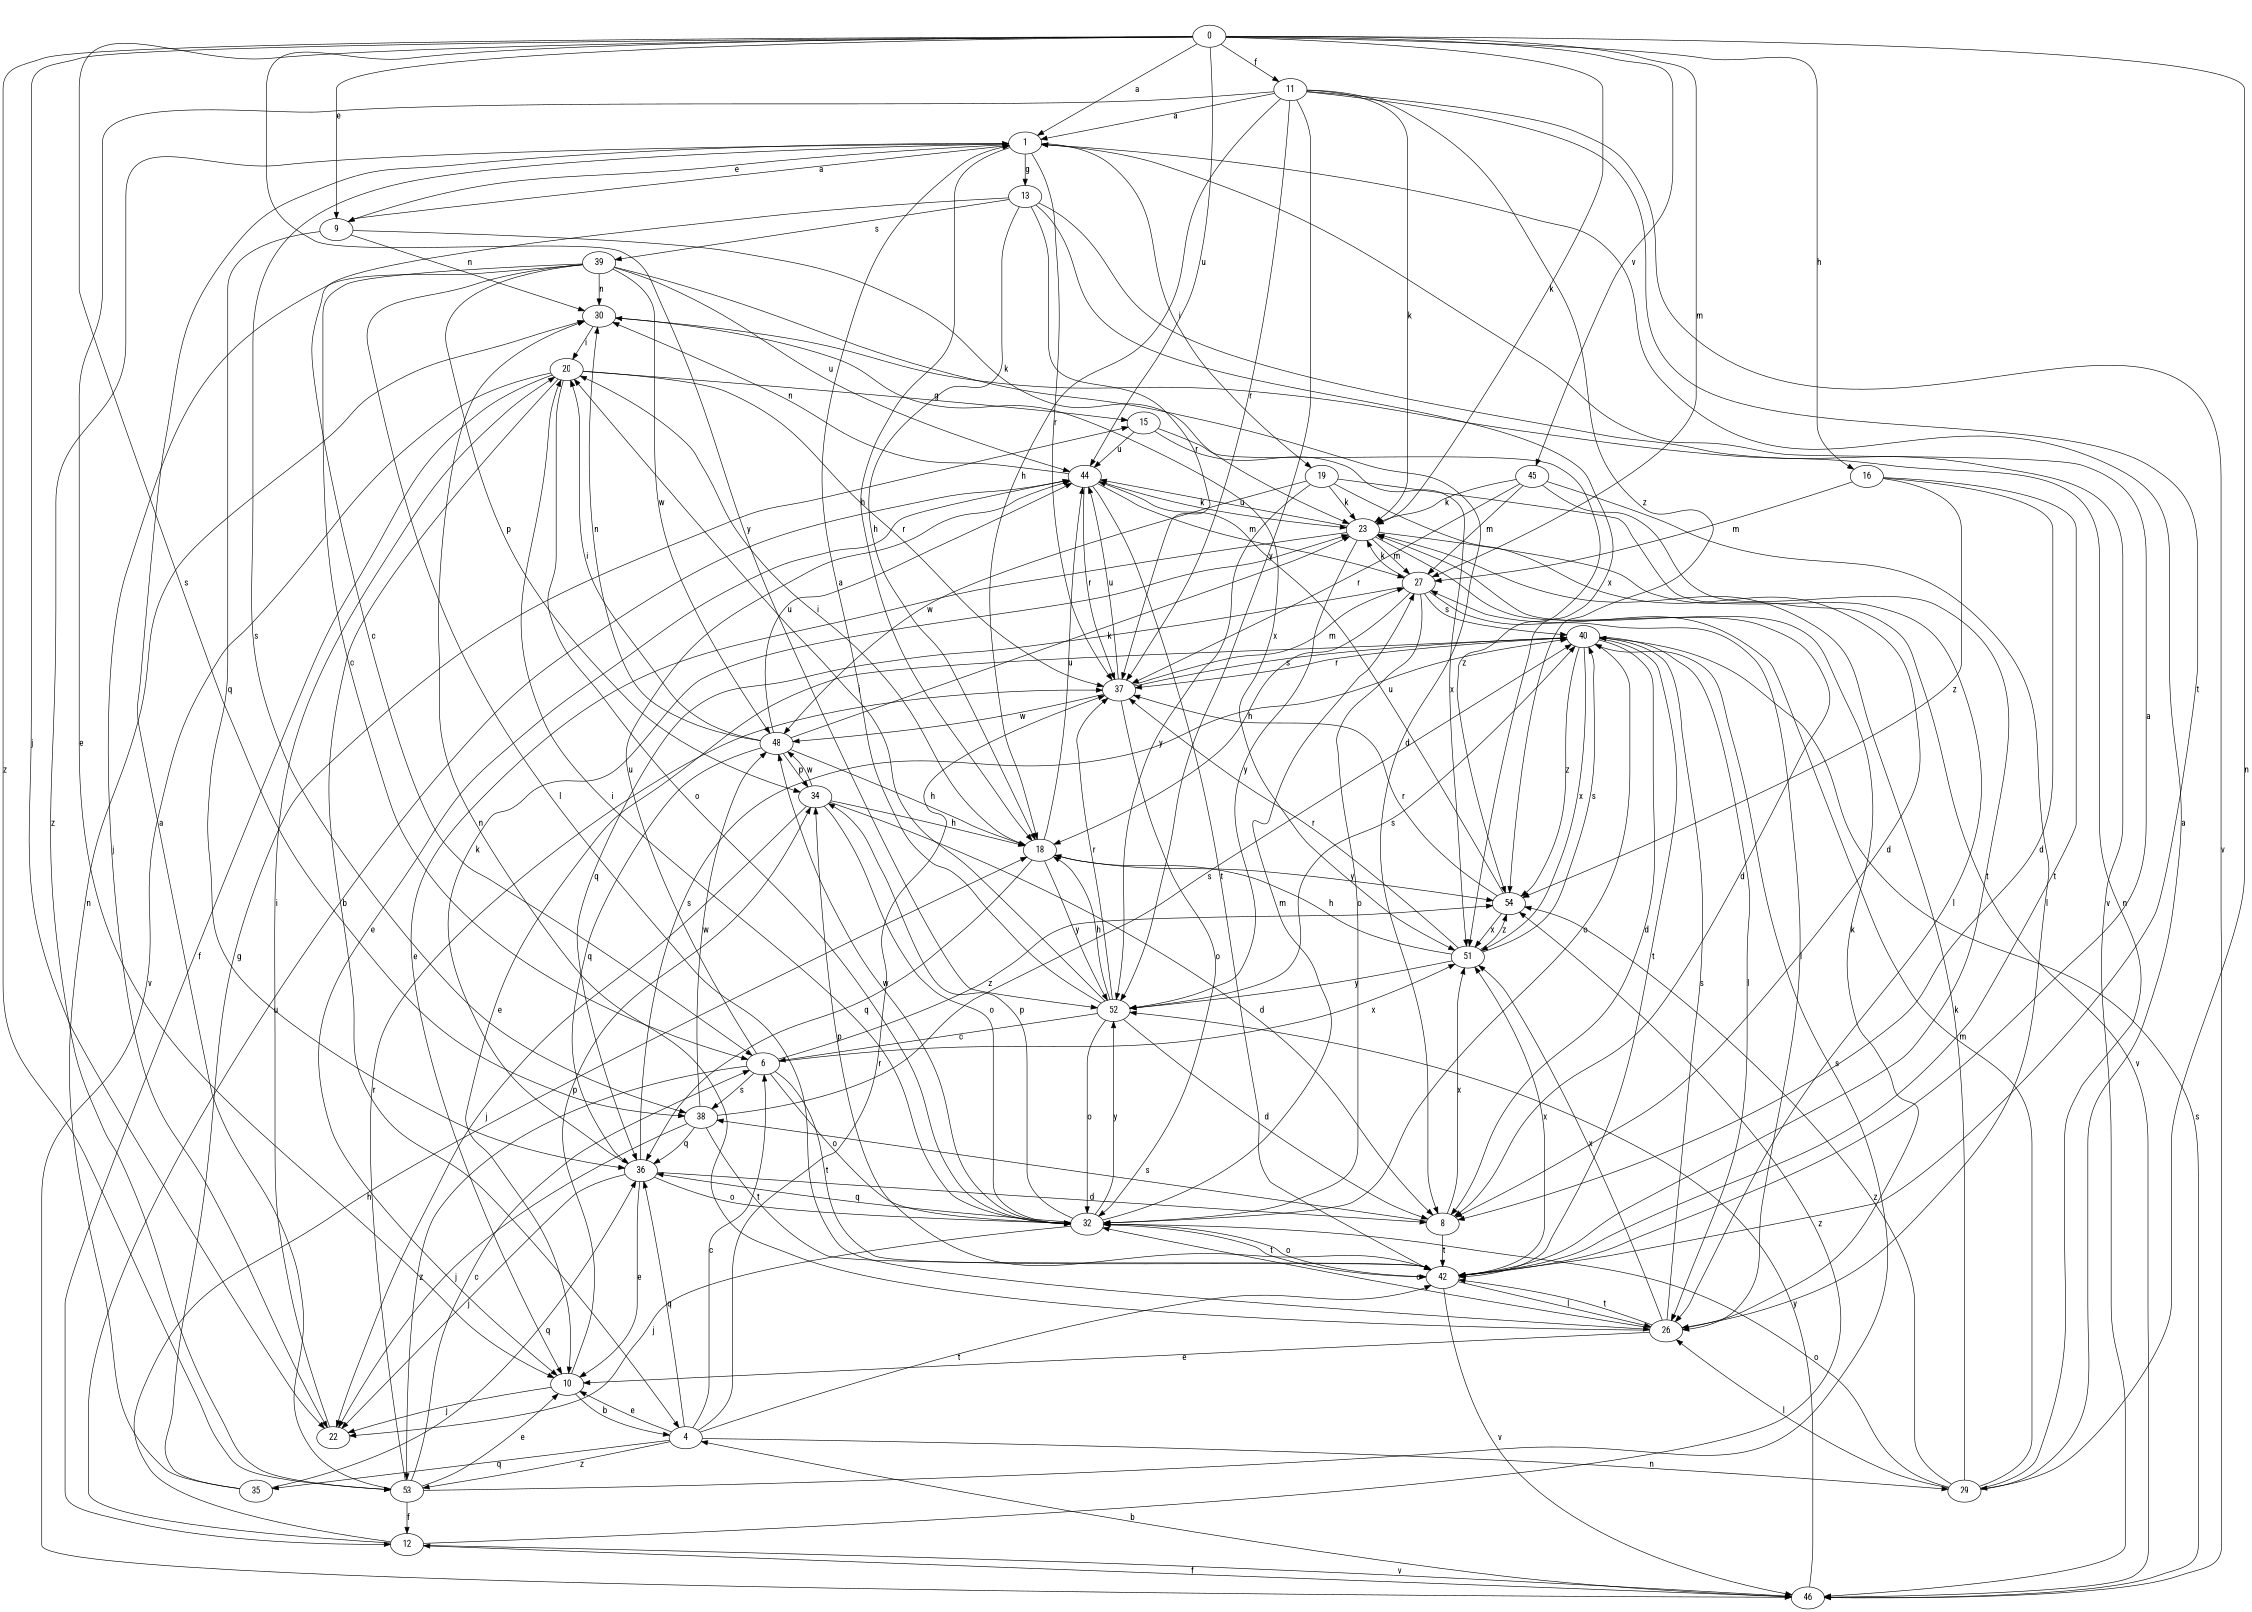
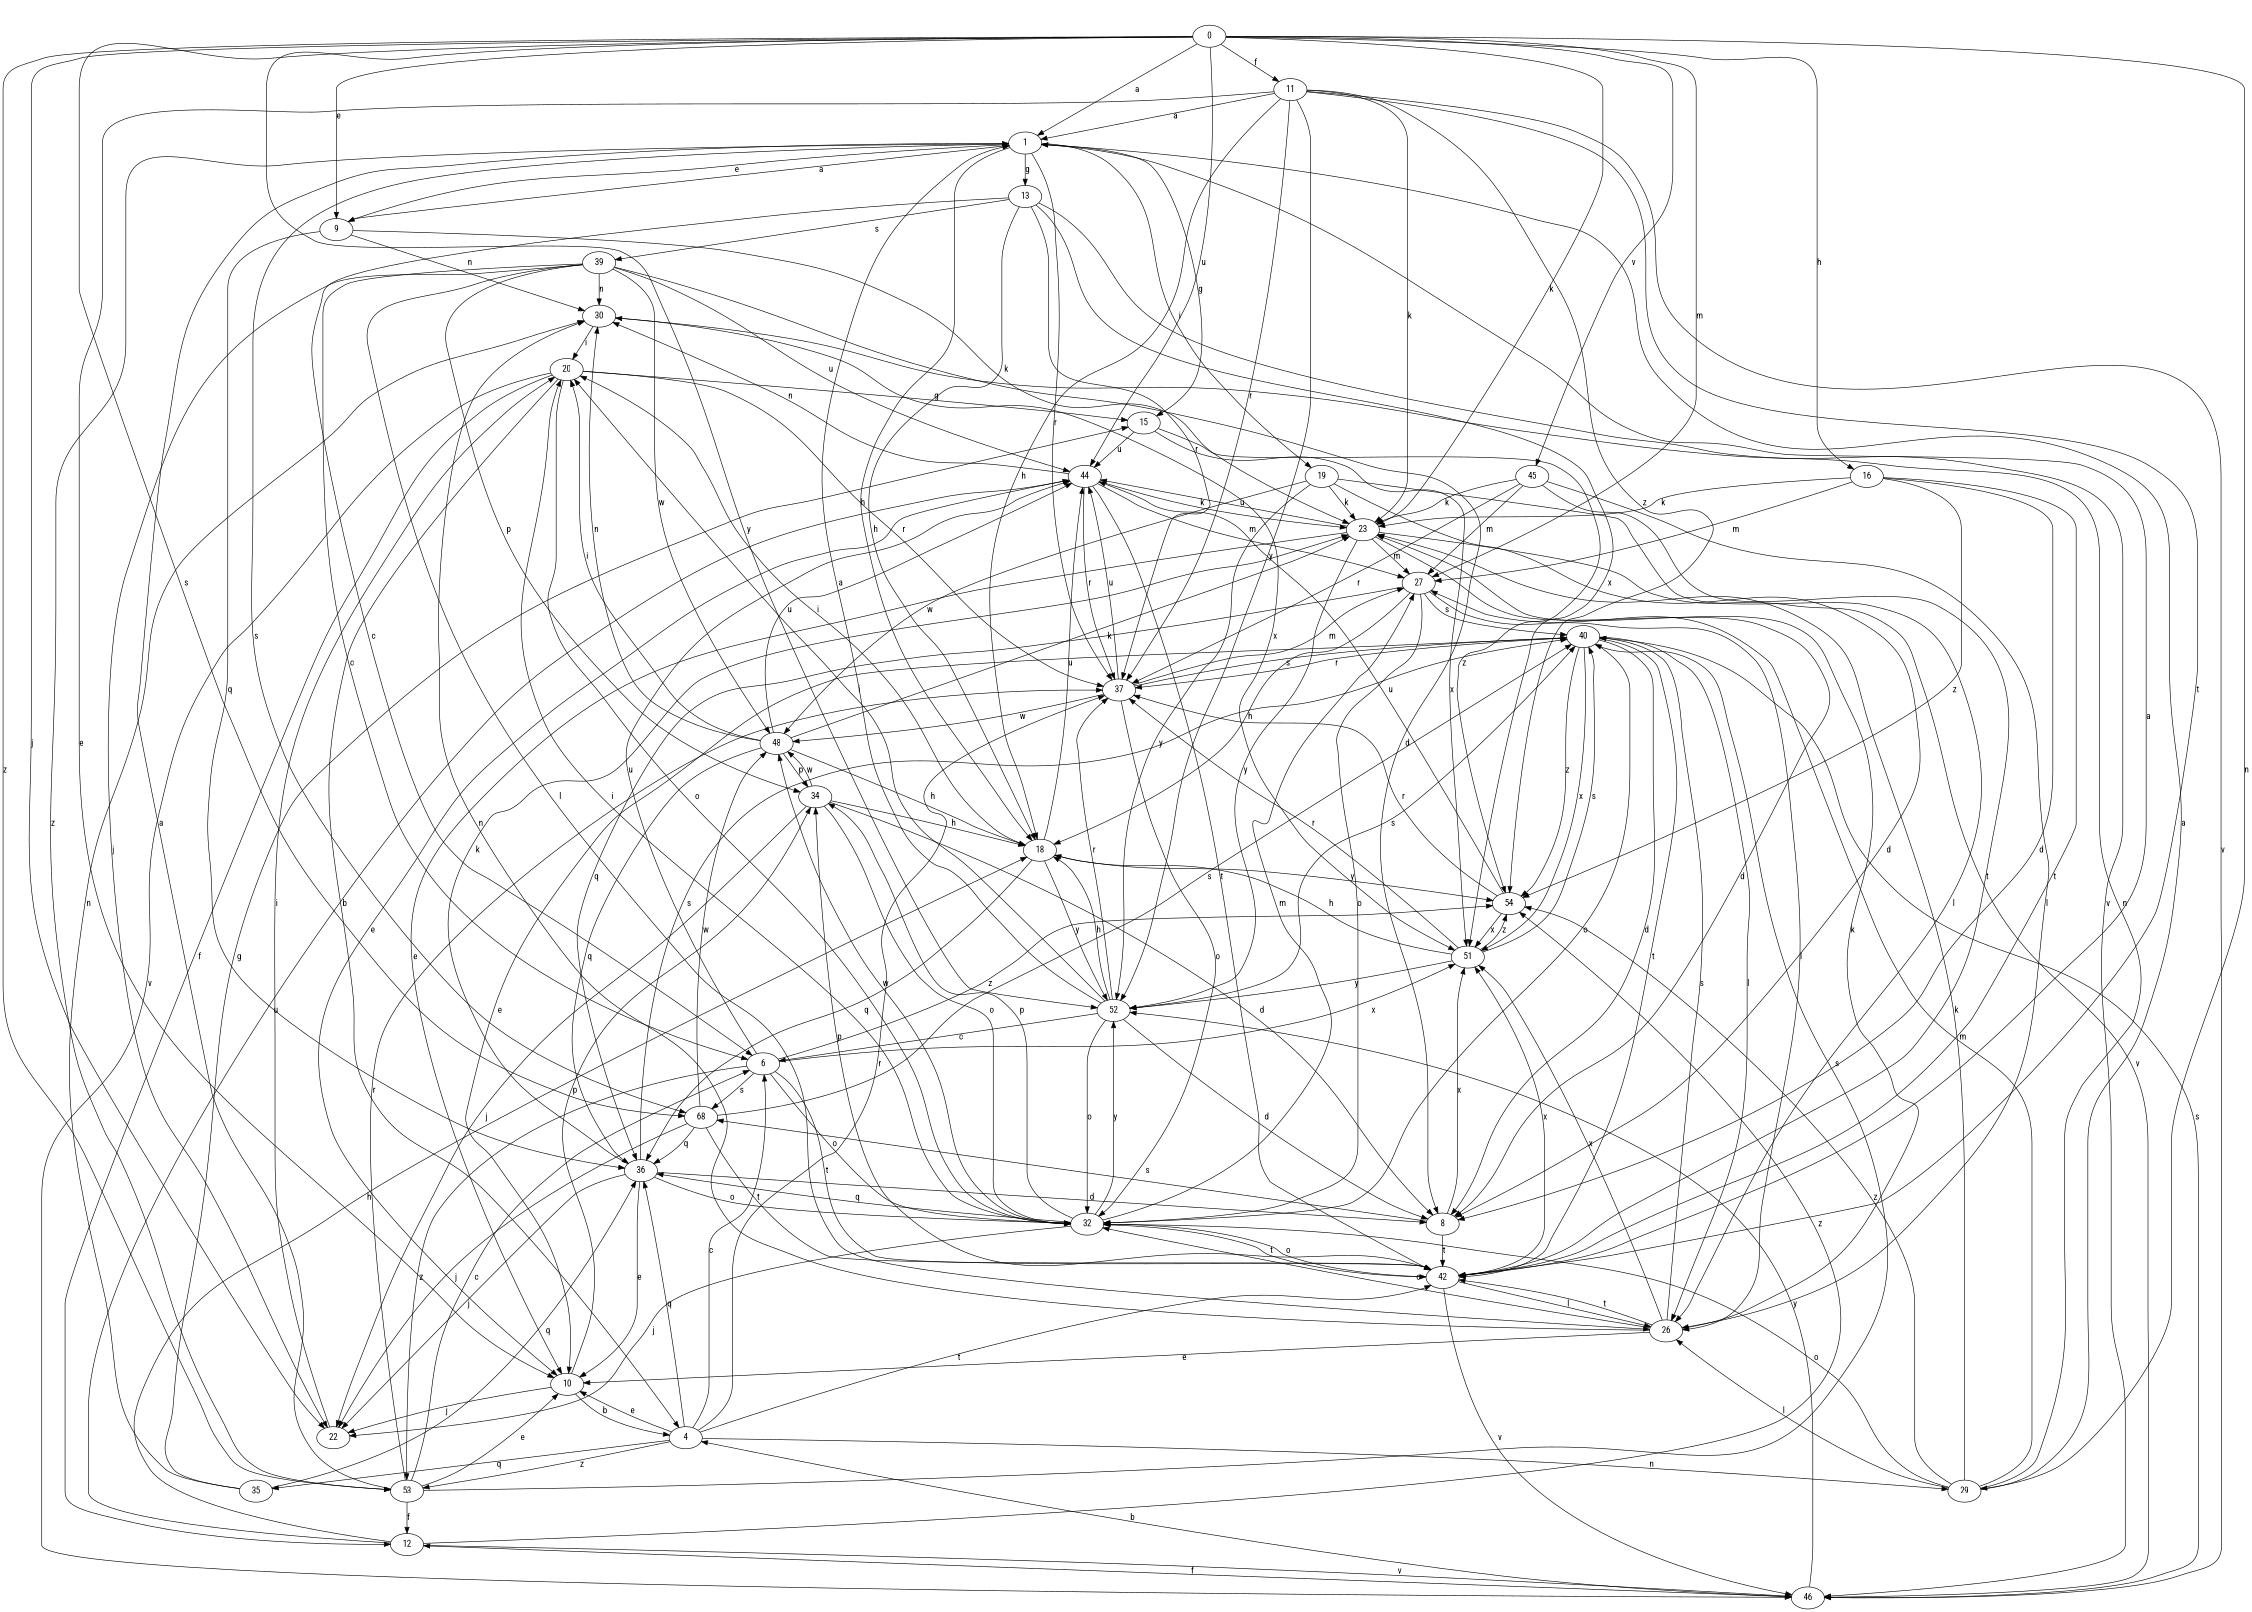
edge "1" -> "15": added, label "g"
edge "27" -> "23": now "16" -> "23"
node "38": label "38" -> "68"
